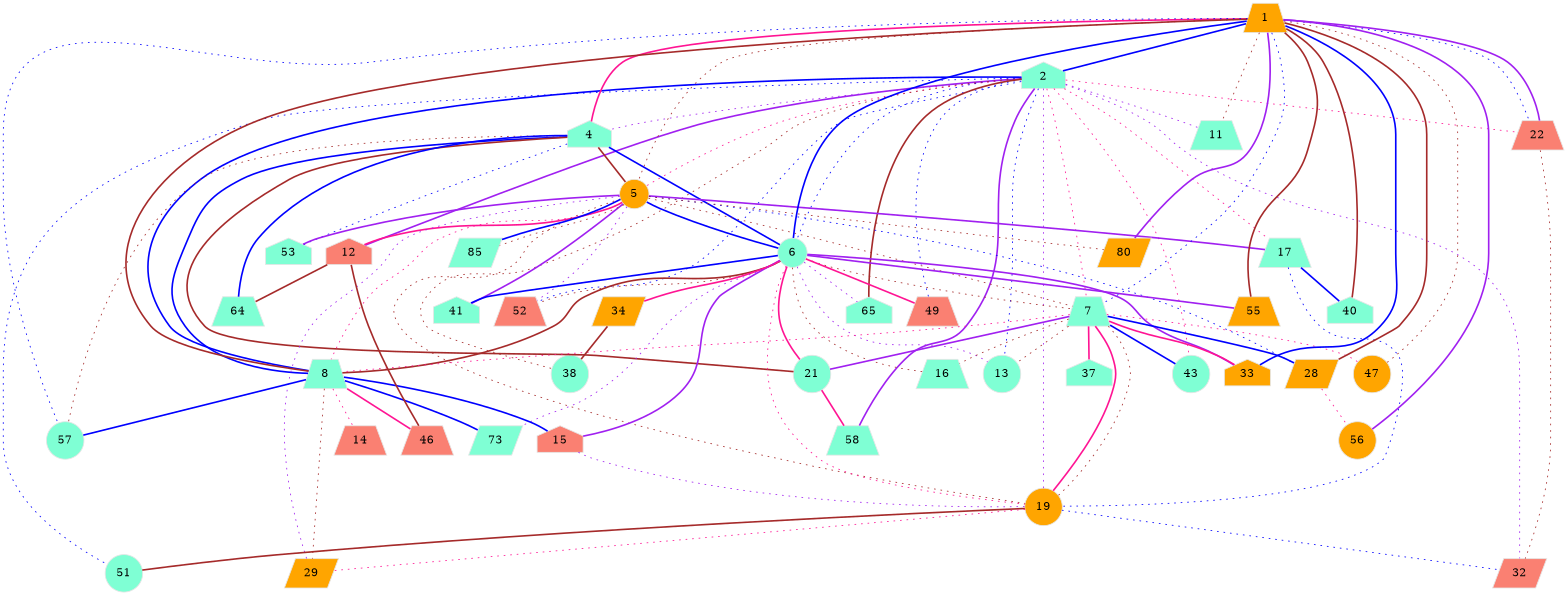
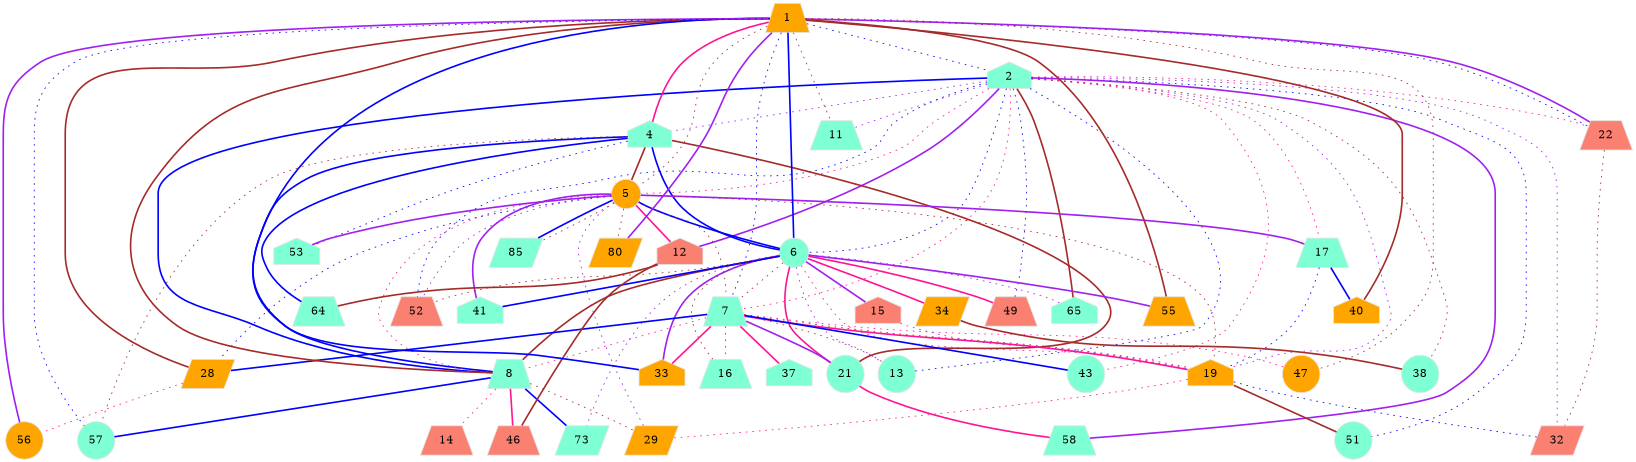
edge "1" -- "2": style bold -> dotted
node "40": fillcolor aquamarine -> orange
edge "8" -- "15": removed
node "19": shape circle -> house
